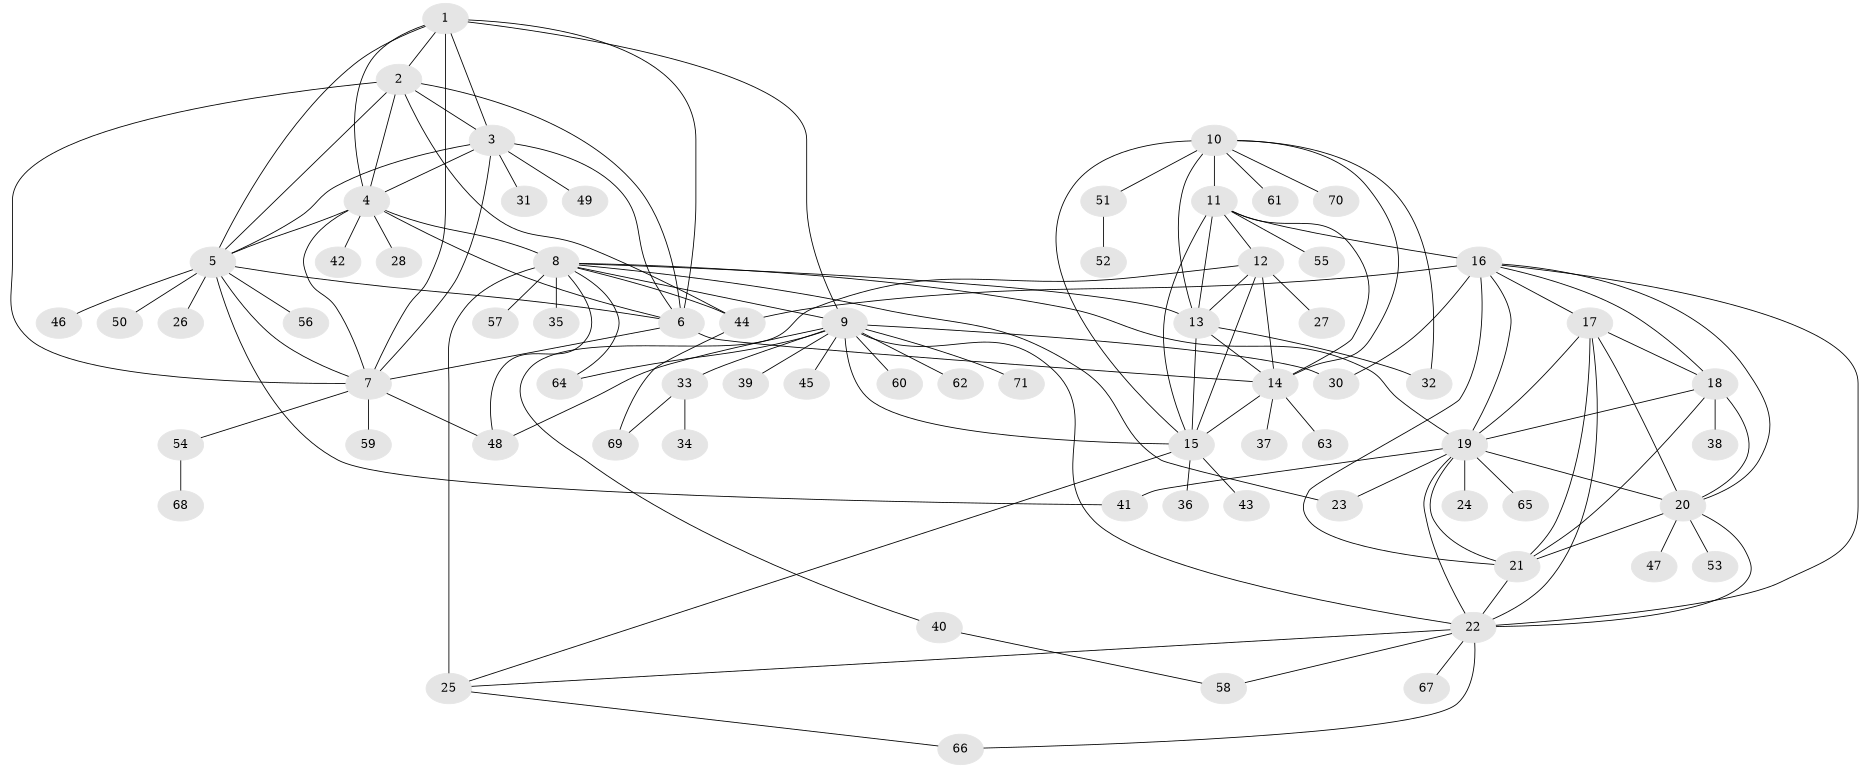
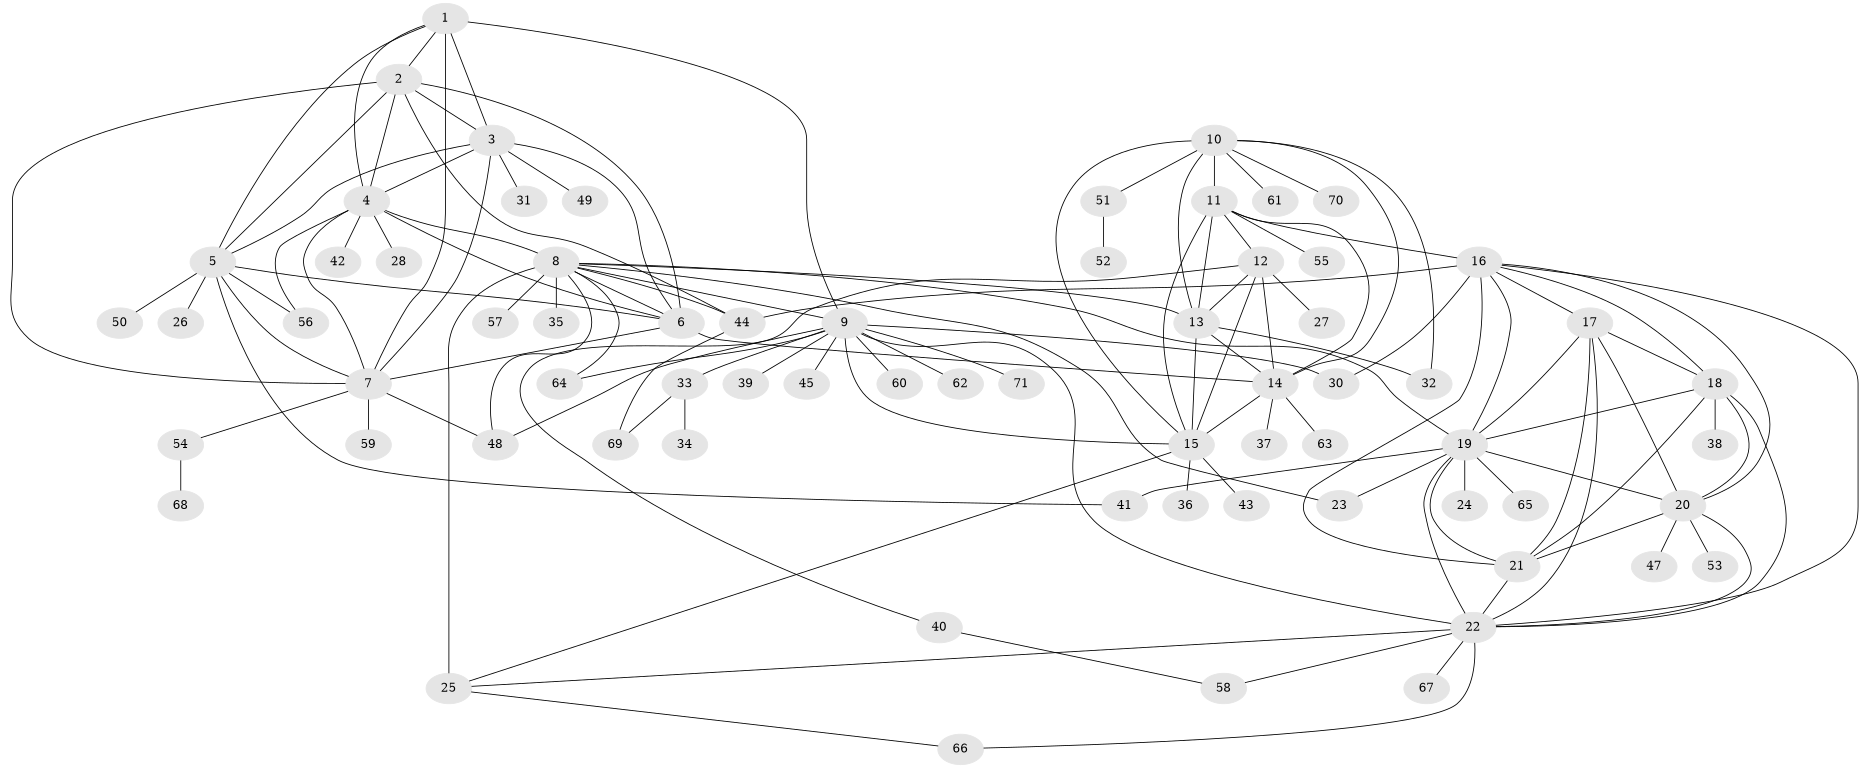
edge "1" -- "6": now "8" -- "6"
edge "4" -- "5": now "4" -- "56"
node "46": removed
edge "18" -- "22": added
